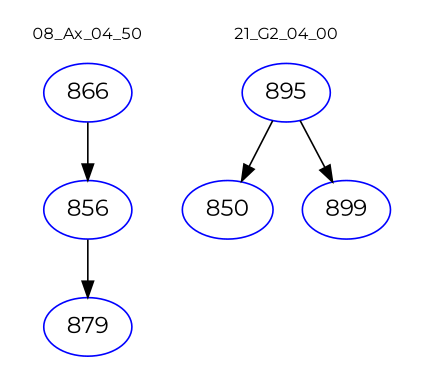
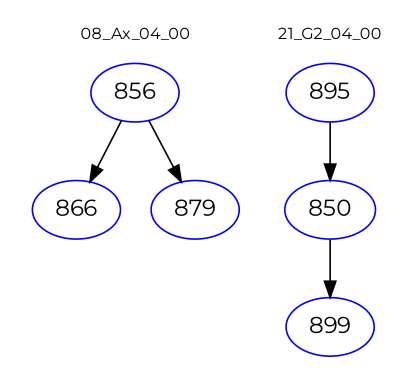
cluster "08_Ax_04_50": label "08_Ax_04_50" -> "08_Ax_04_00"
edge "866" -> "856": reversed
edge "895" -> "899": now "850" -> "899"
